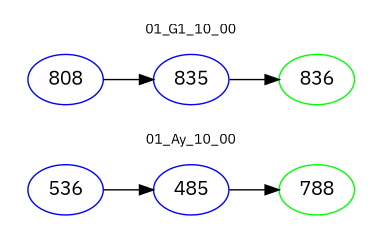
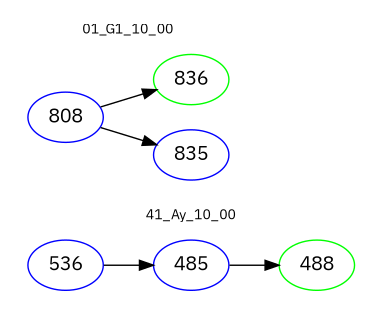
edge "835" -> "836": now "808" -> "836"
cluster "01_Ay_10_00": label "01_Ay_10_00" -> "41_Ay_10_00"
node "788": label "788" -> "488"
